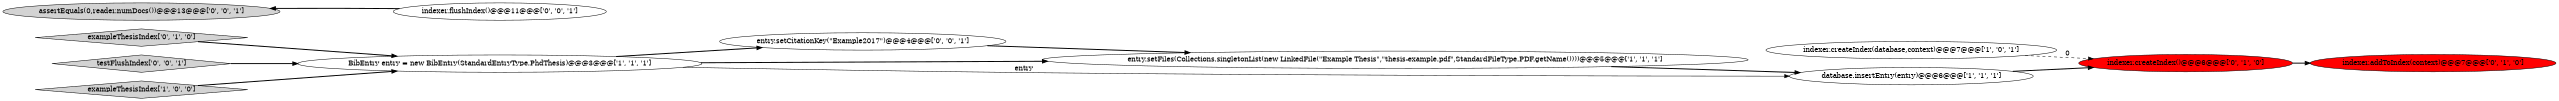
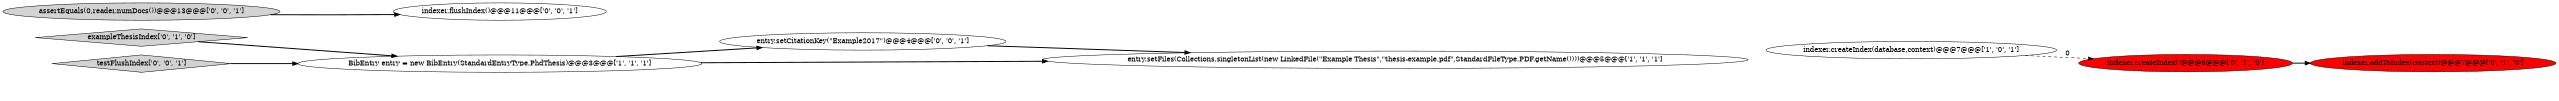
edge "indexer.flushIndex()@@@11@@@['0', '0', '1']" -> "assertEquals(0,reader.numDocs())@@@13@@@['0', '0', '1']": reversed
node "database.insertEntry(entry)@@@6@@@['1', '1', '1']": removed
node "exampleThesisIndex['1', '0', '0']": removed
